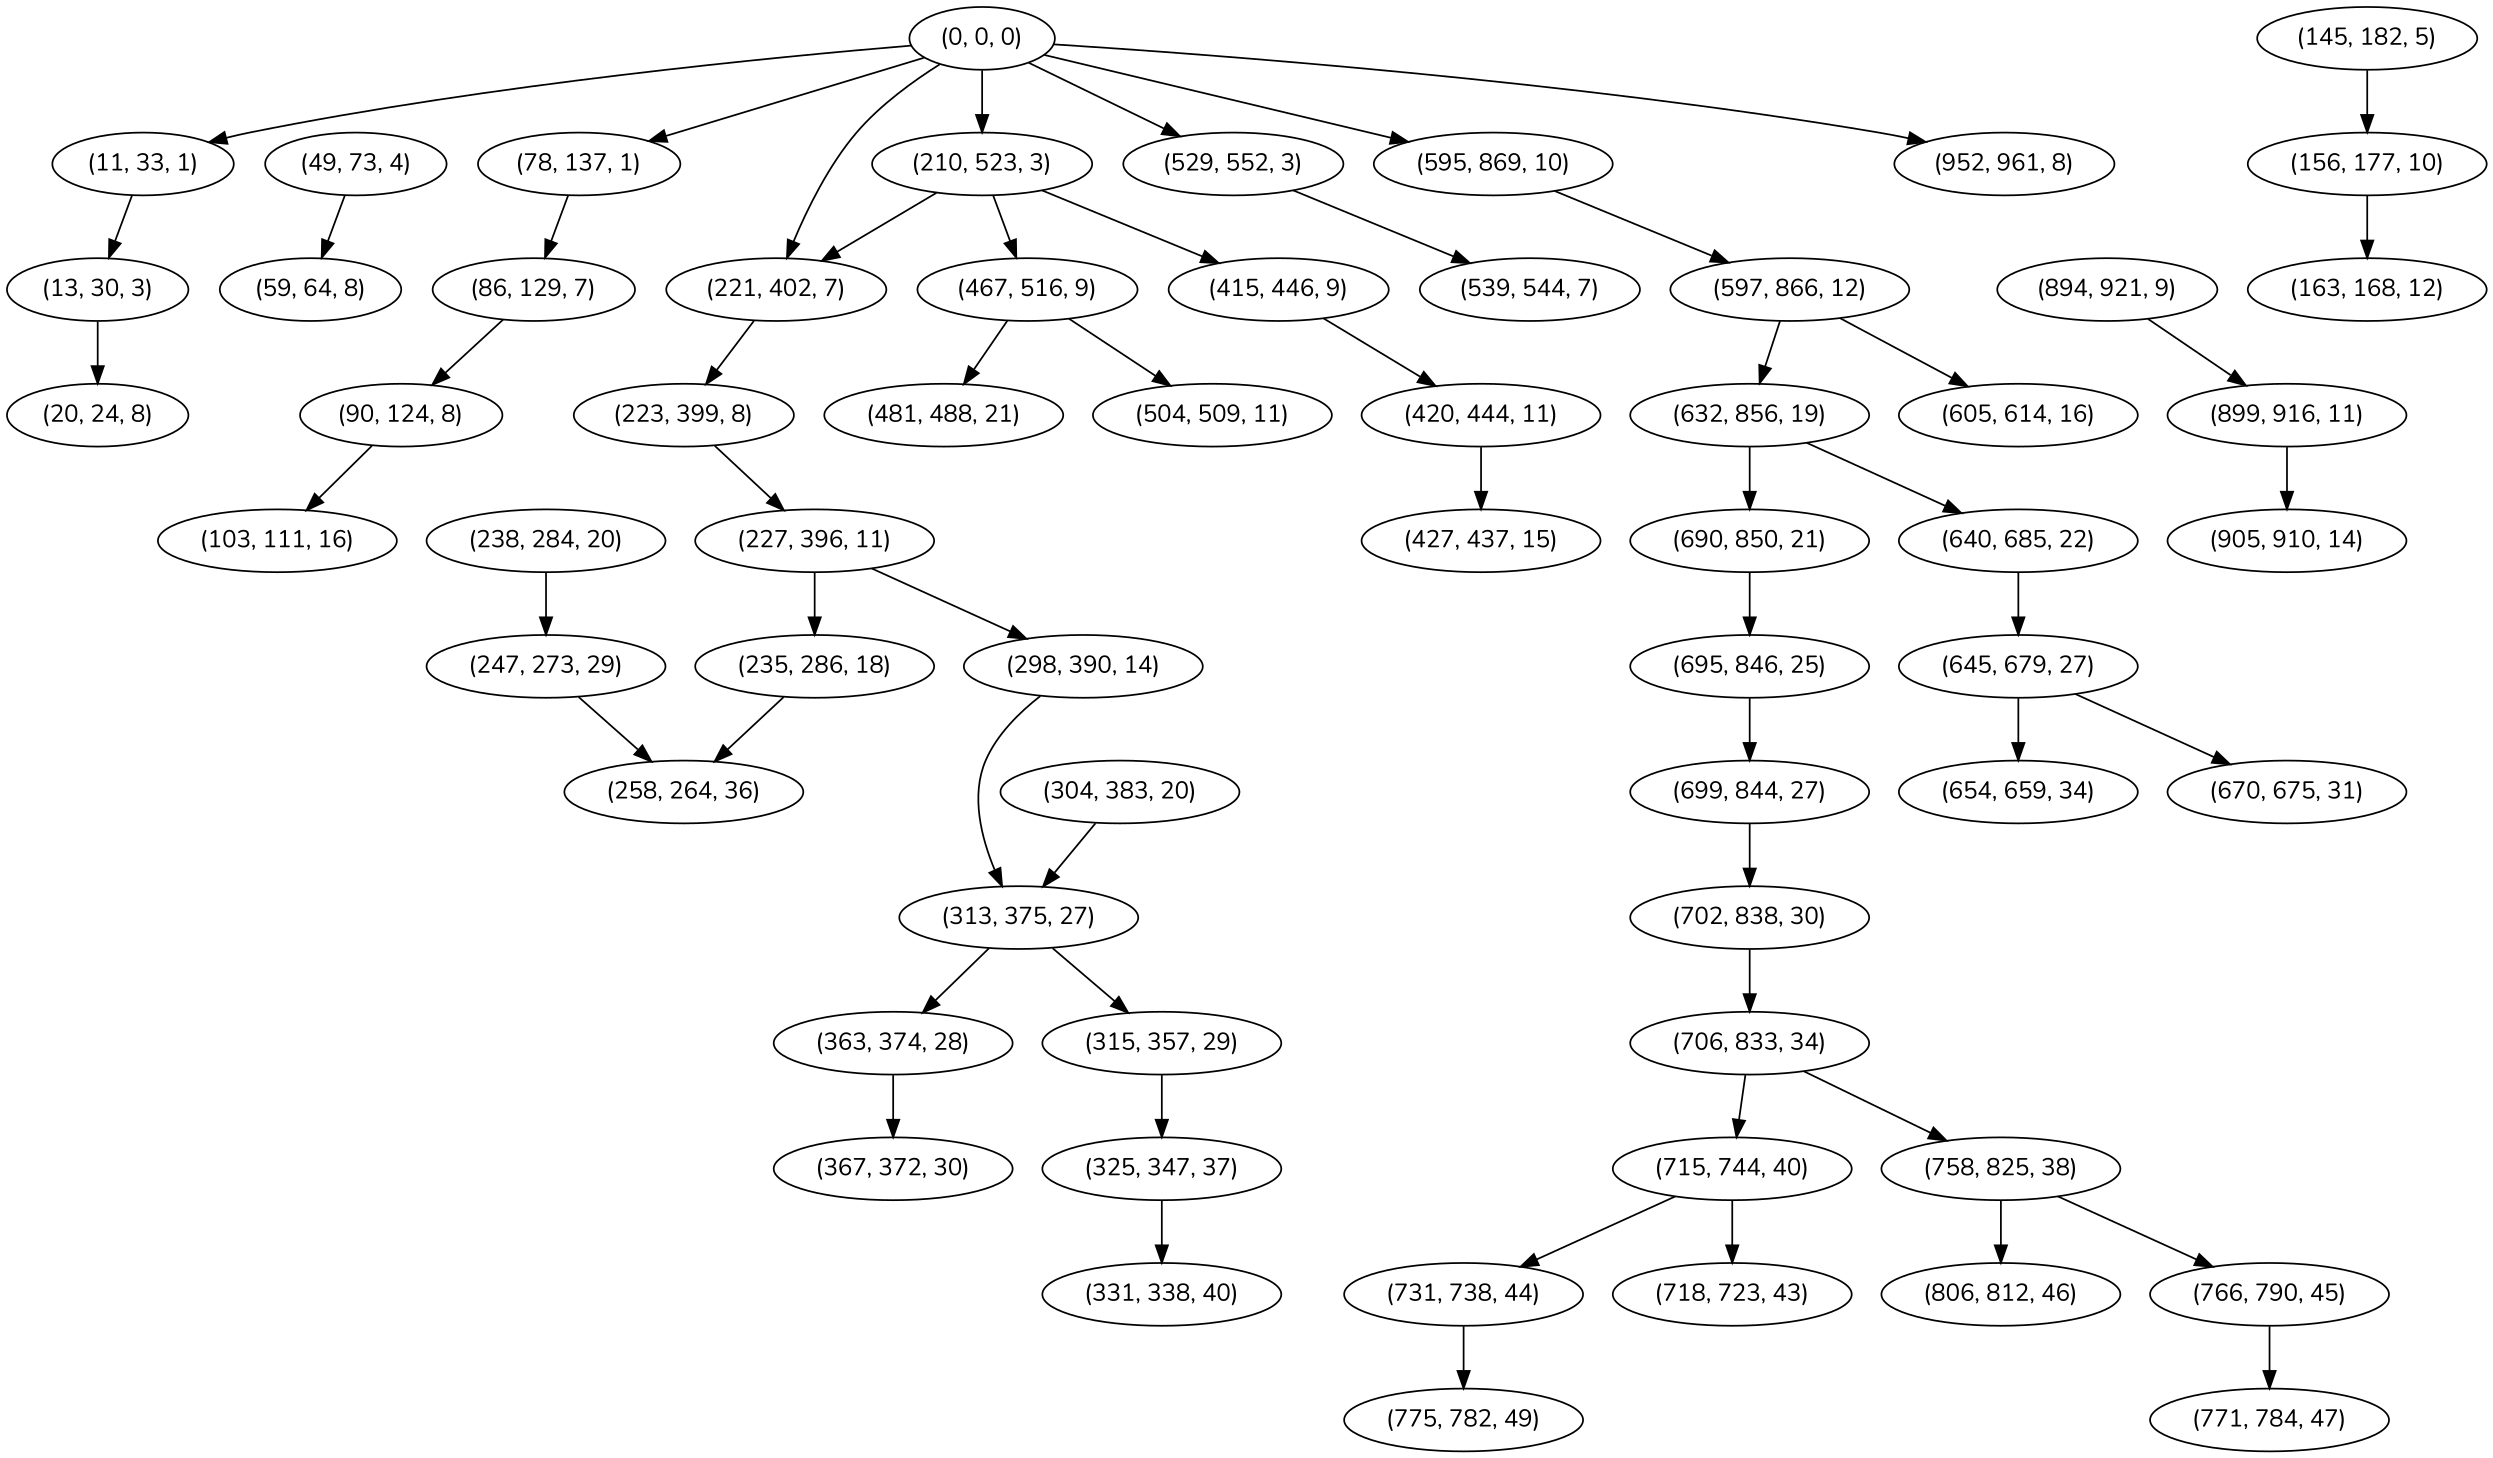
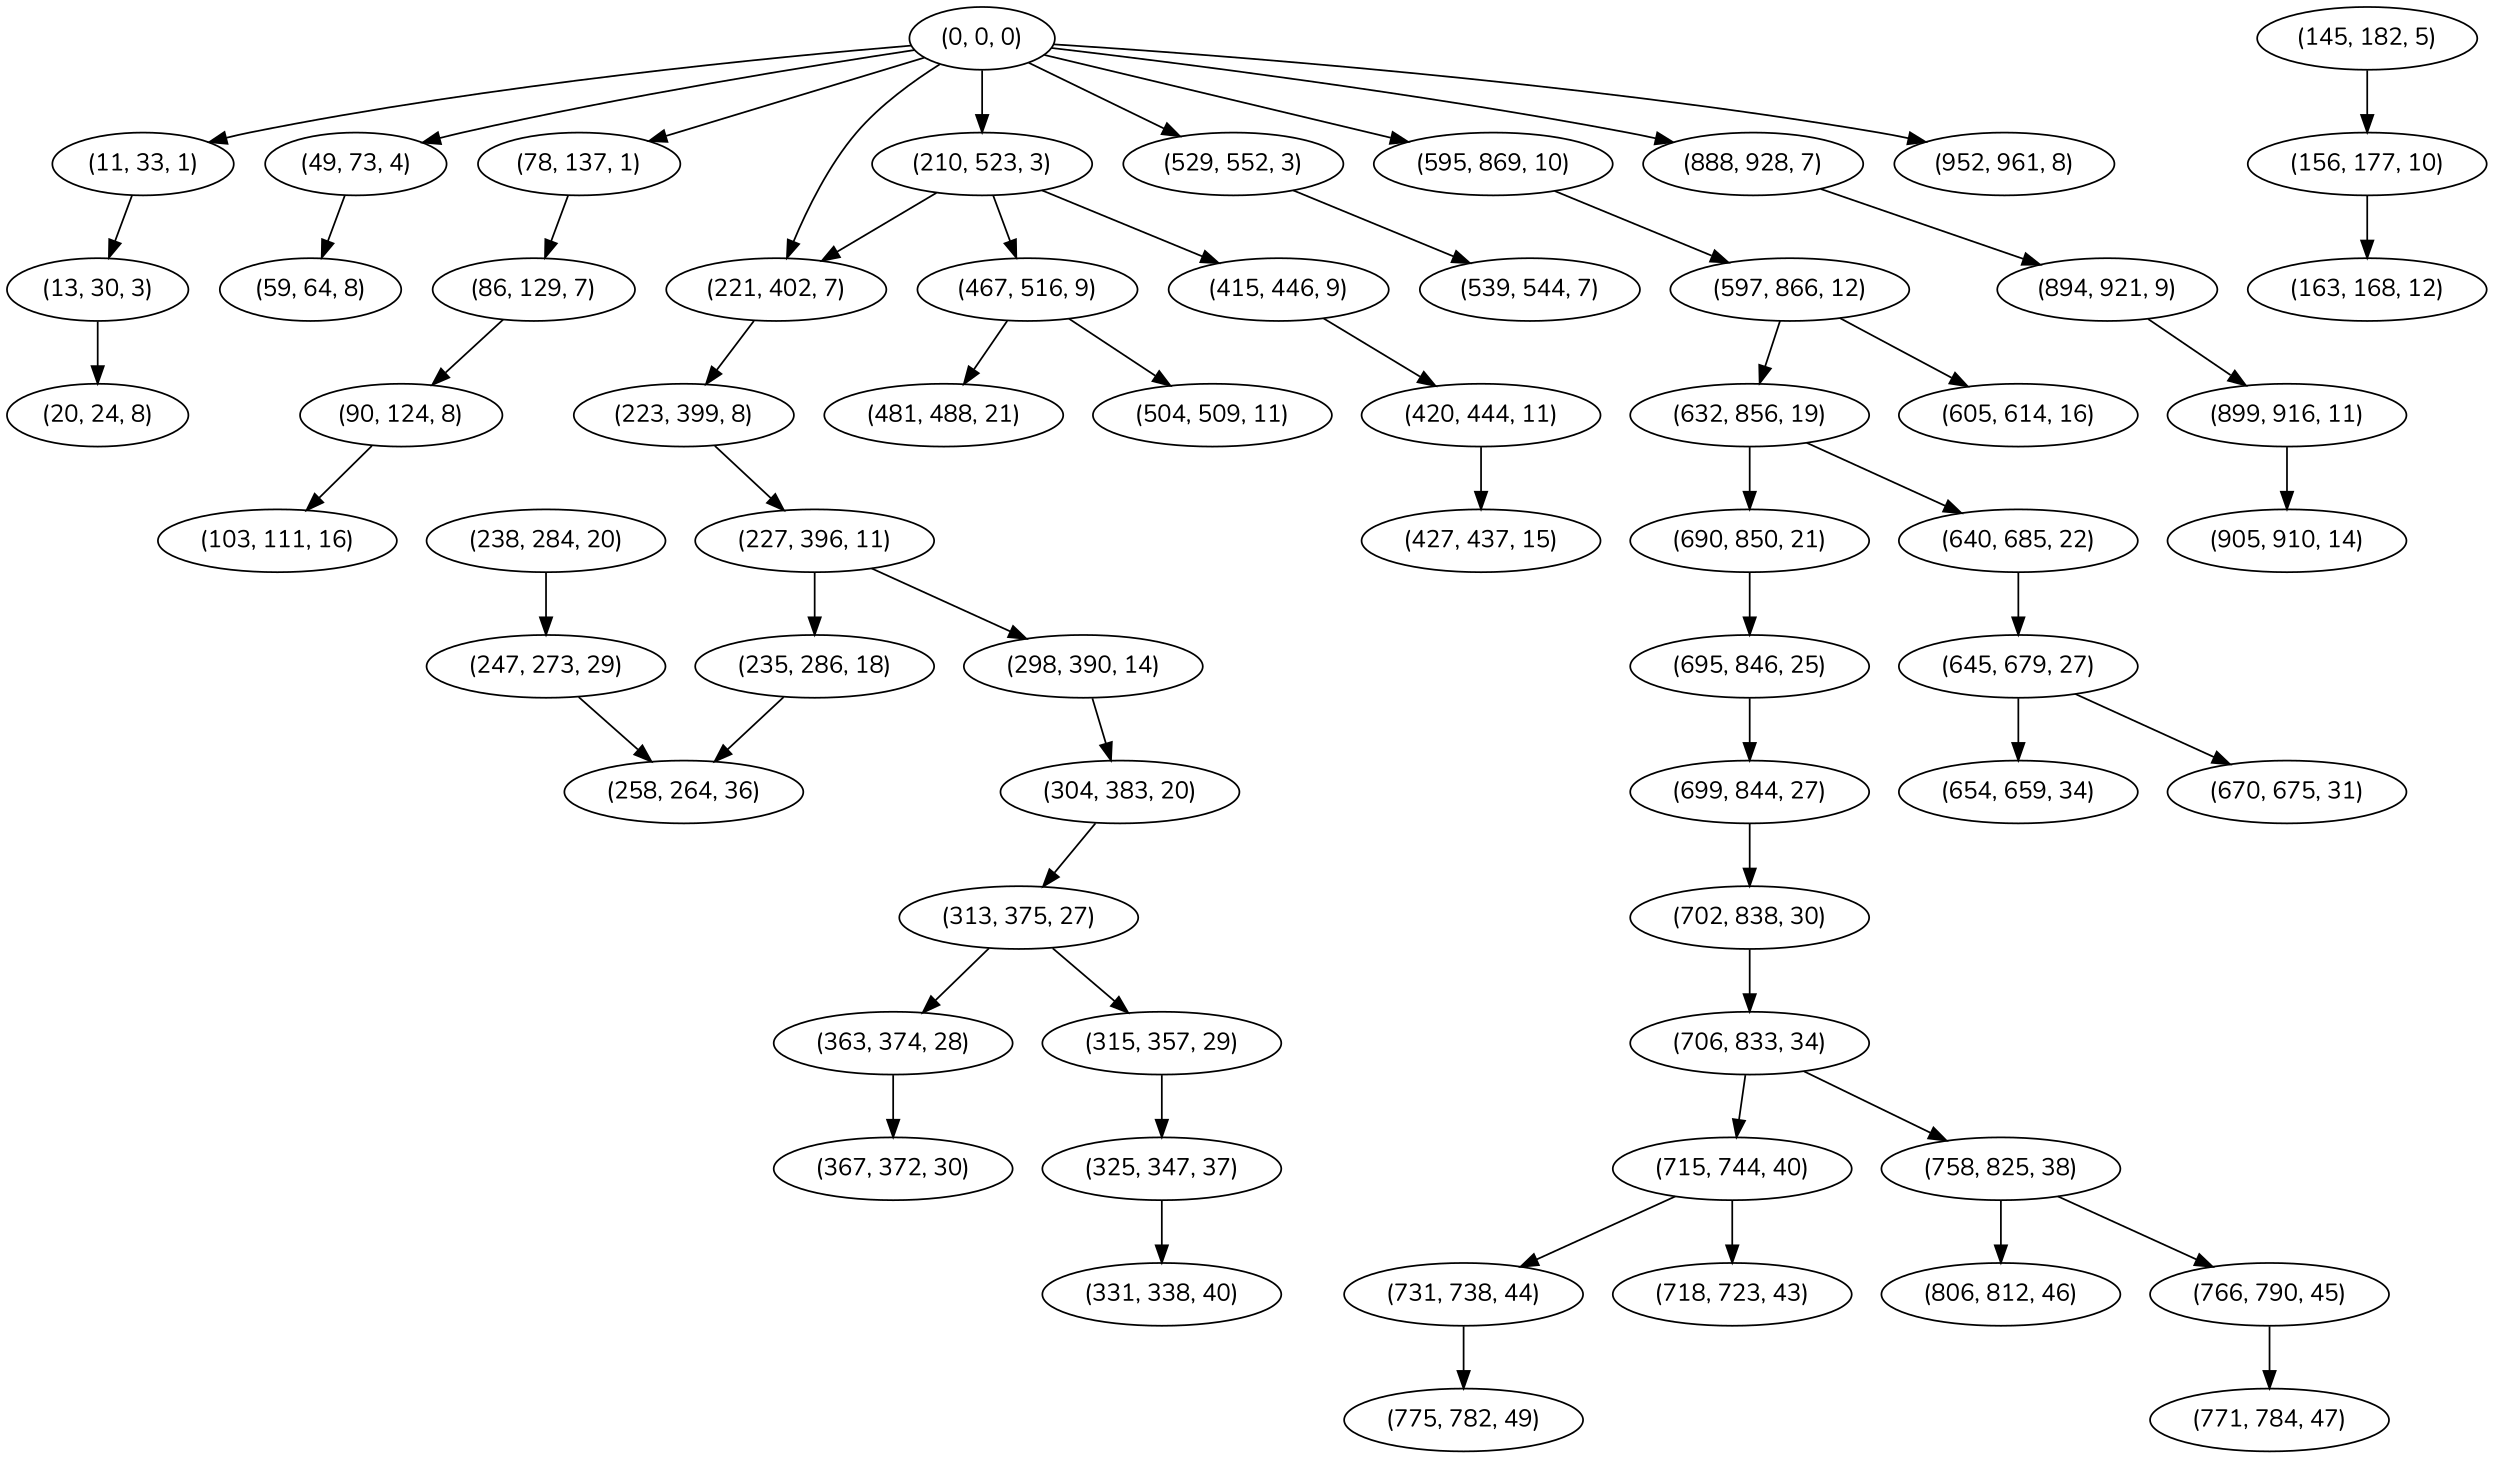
edge "(0, 0, 0)" -> "(49, 73, 4)": added
node "(888, 928, 7)": added
edge "(298, 390, 14)" -> "(313, 375, 27)": now "(298, 390, 14)" -> "(304, 383, 20)"
